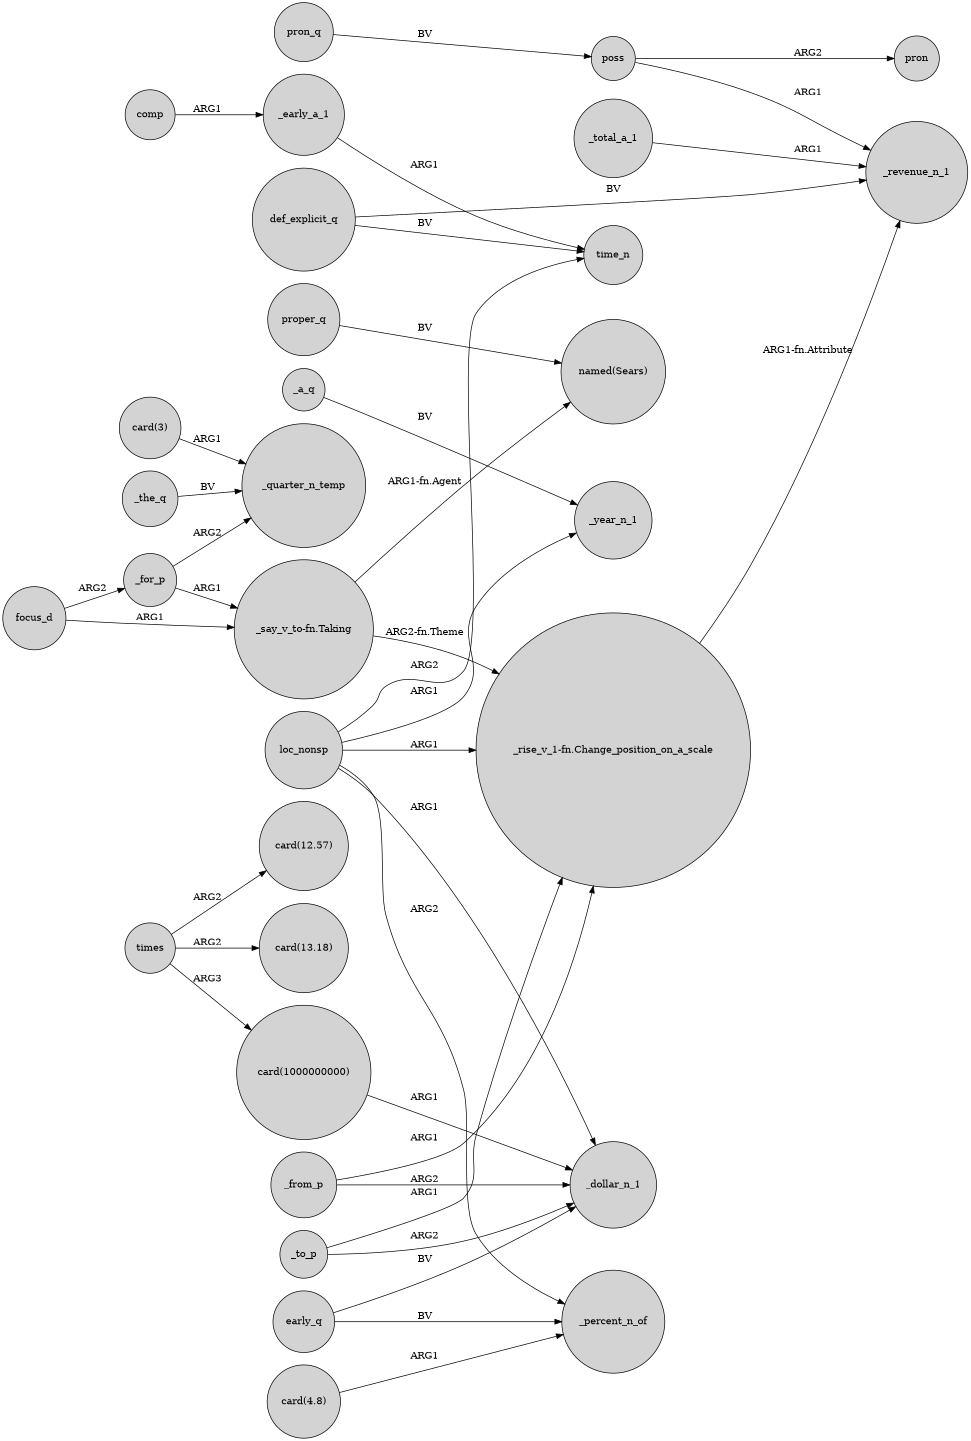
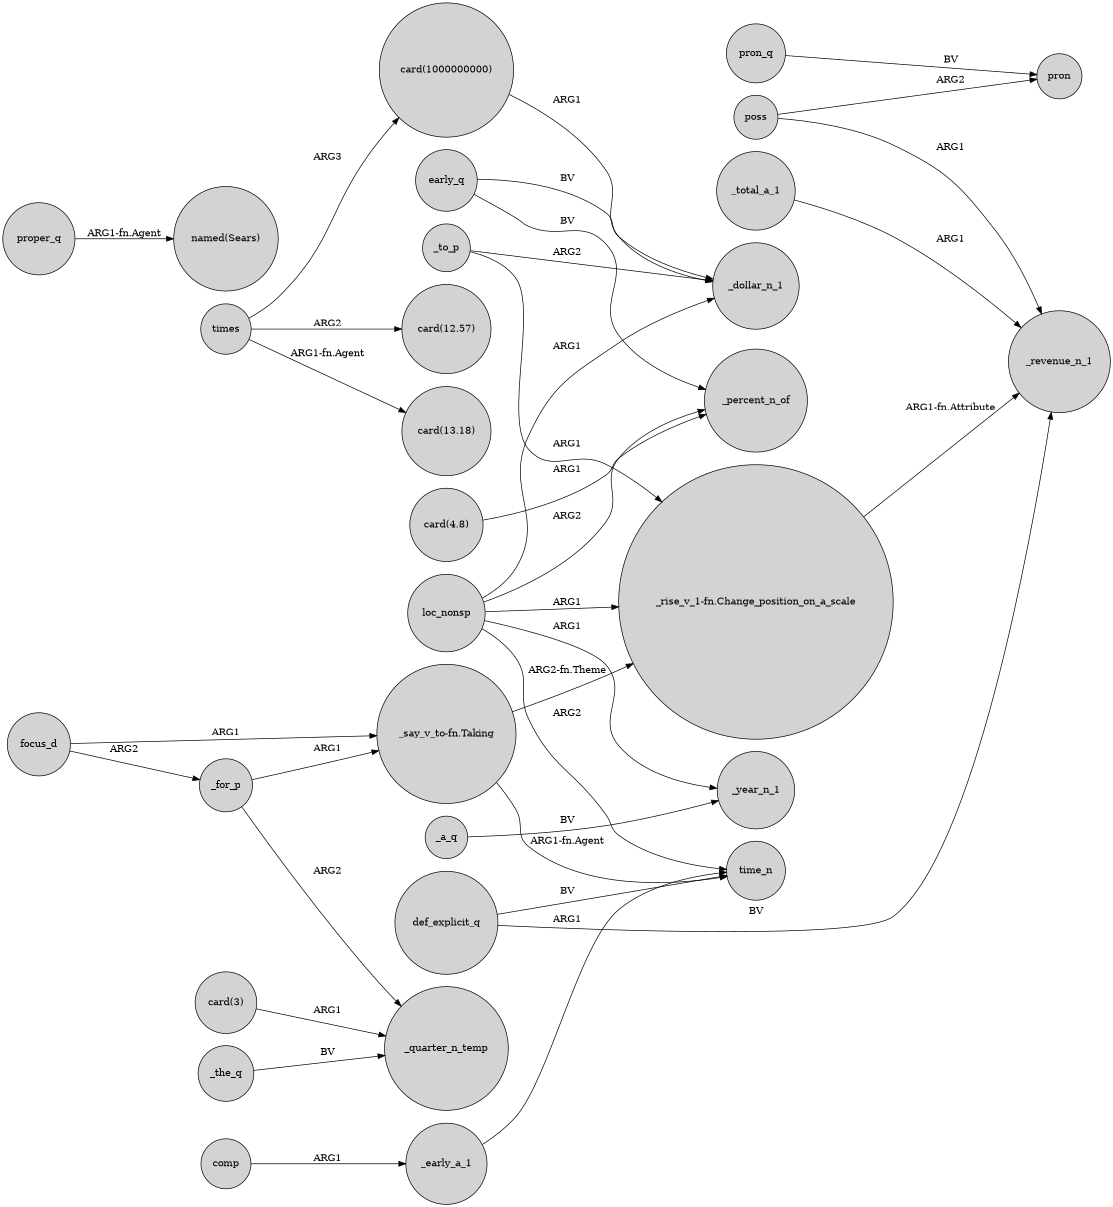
edge "pron_q" -> "poss": now "pron_q" -> "pron"
edge "proper_q" -> "named(Sears)": label "BV" -> "ARG1-fn.Agent"
edge "_say_v_to-fn.Taking" -> "named(Sears)": now "_say_v_to-fn.Taking" -> "time_n"
edge "times" -> "card(13.18)": label "ARG2" -> "ARG1-fn.Agent"
node "_from_p": removed
